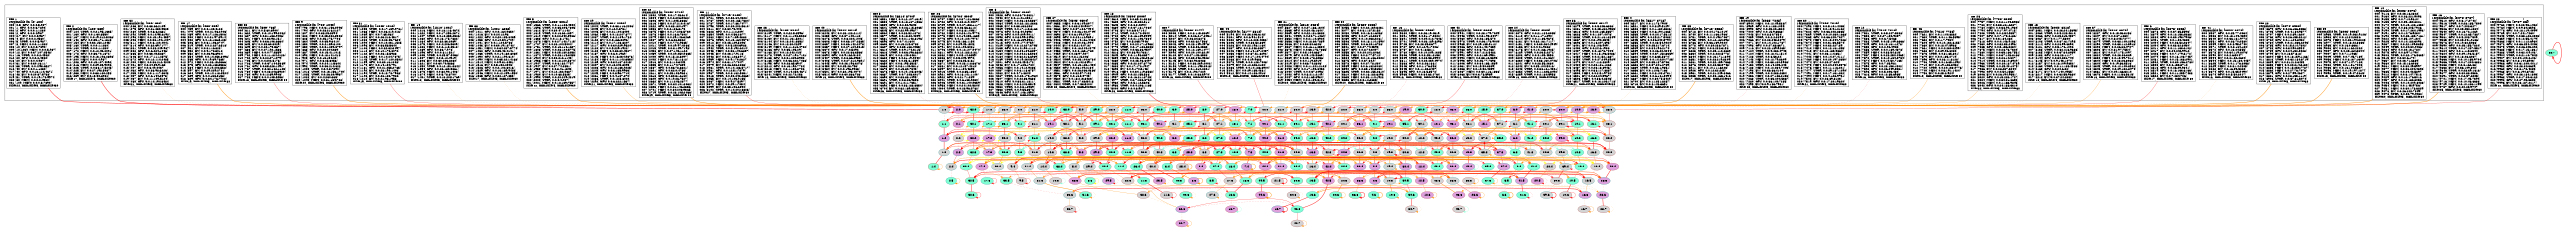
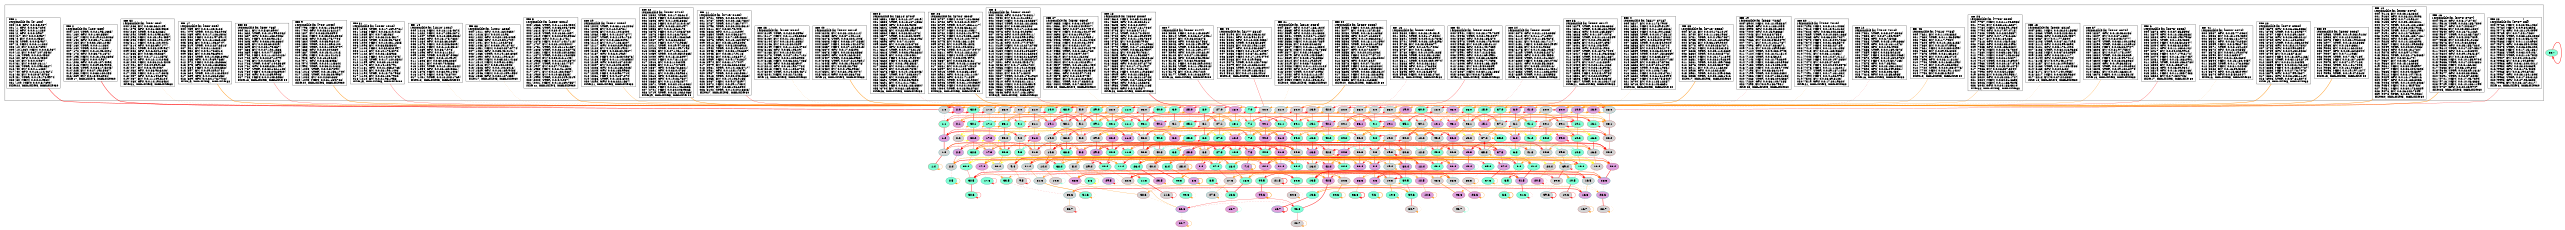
node "31.2": fillcolor aquamarine -> plum
